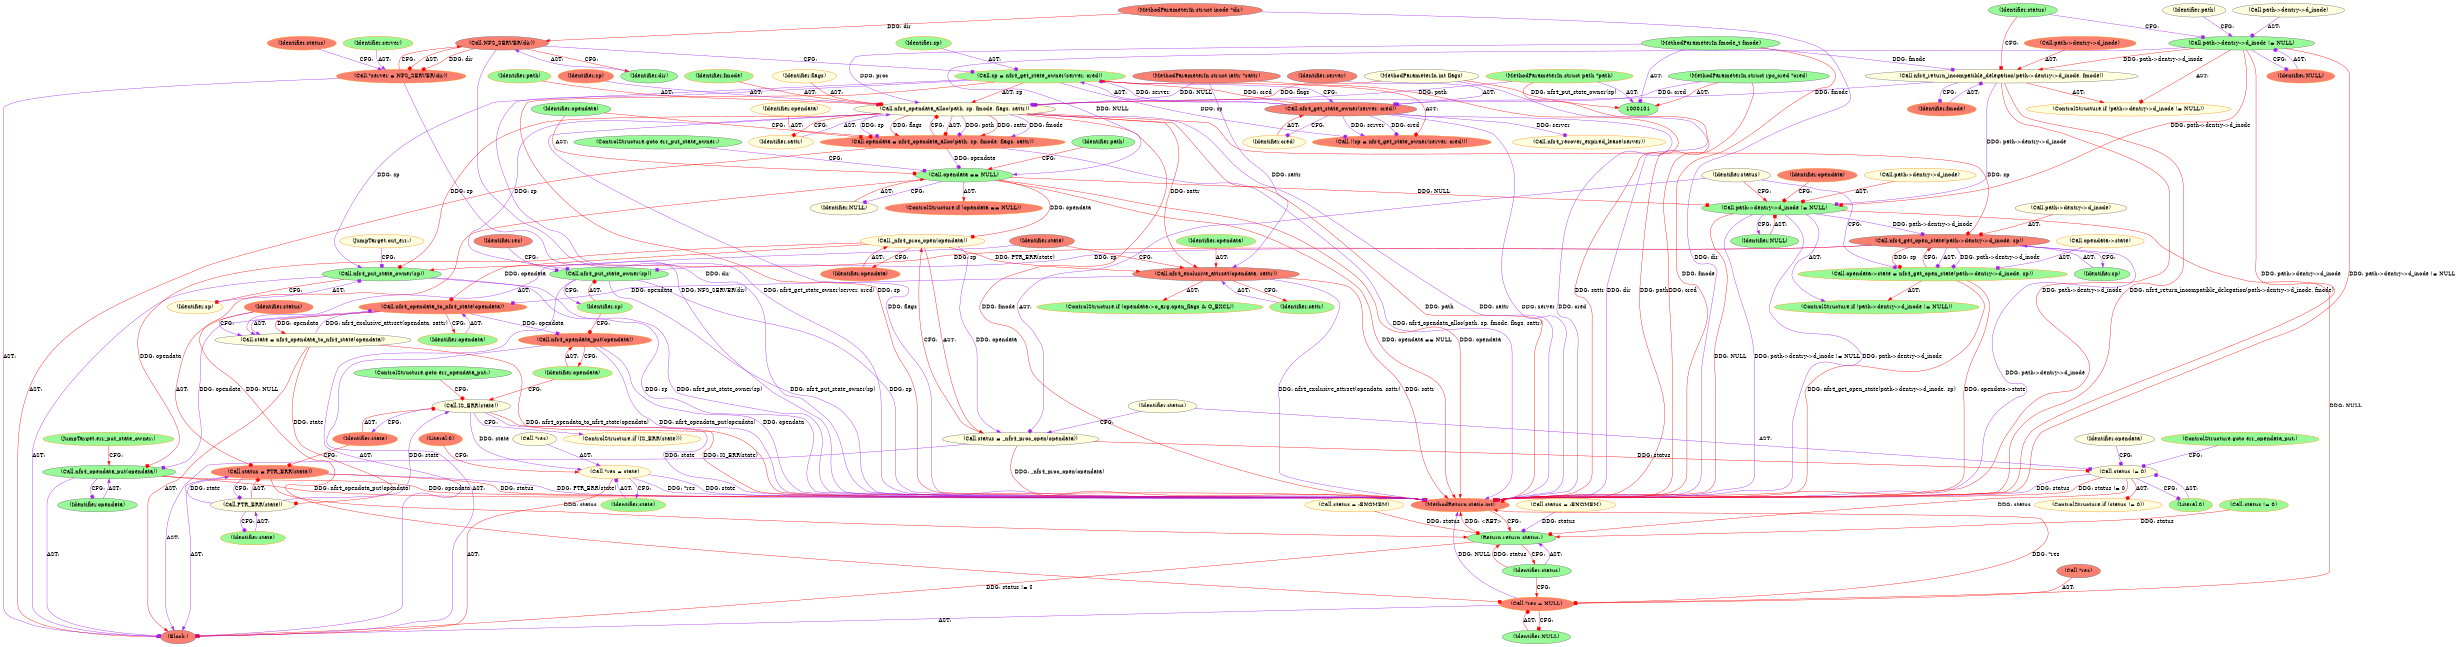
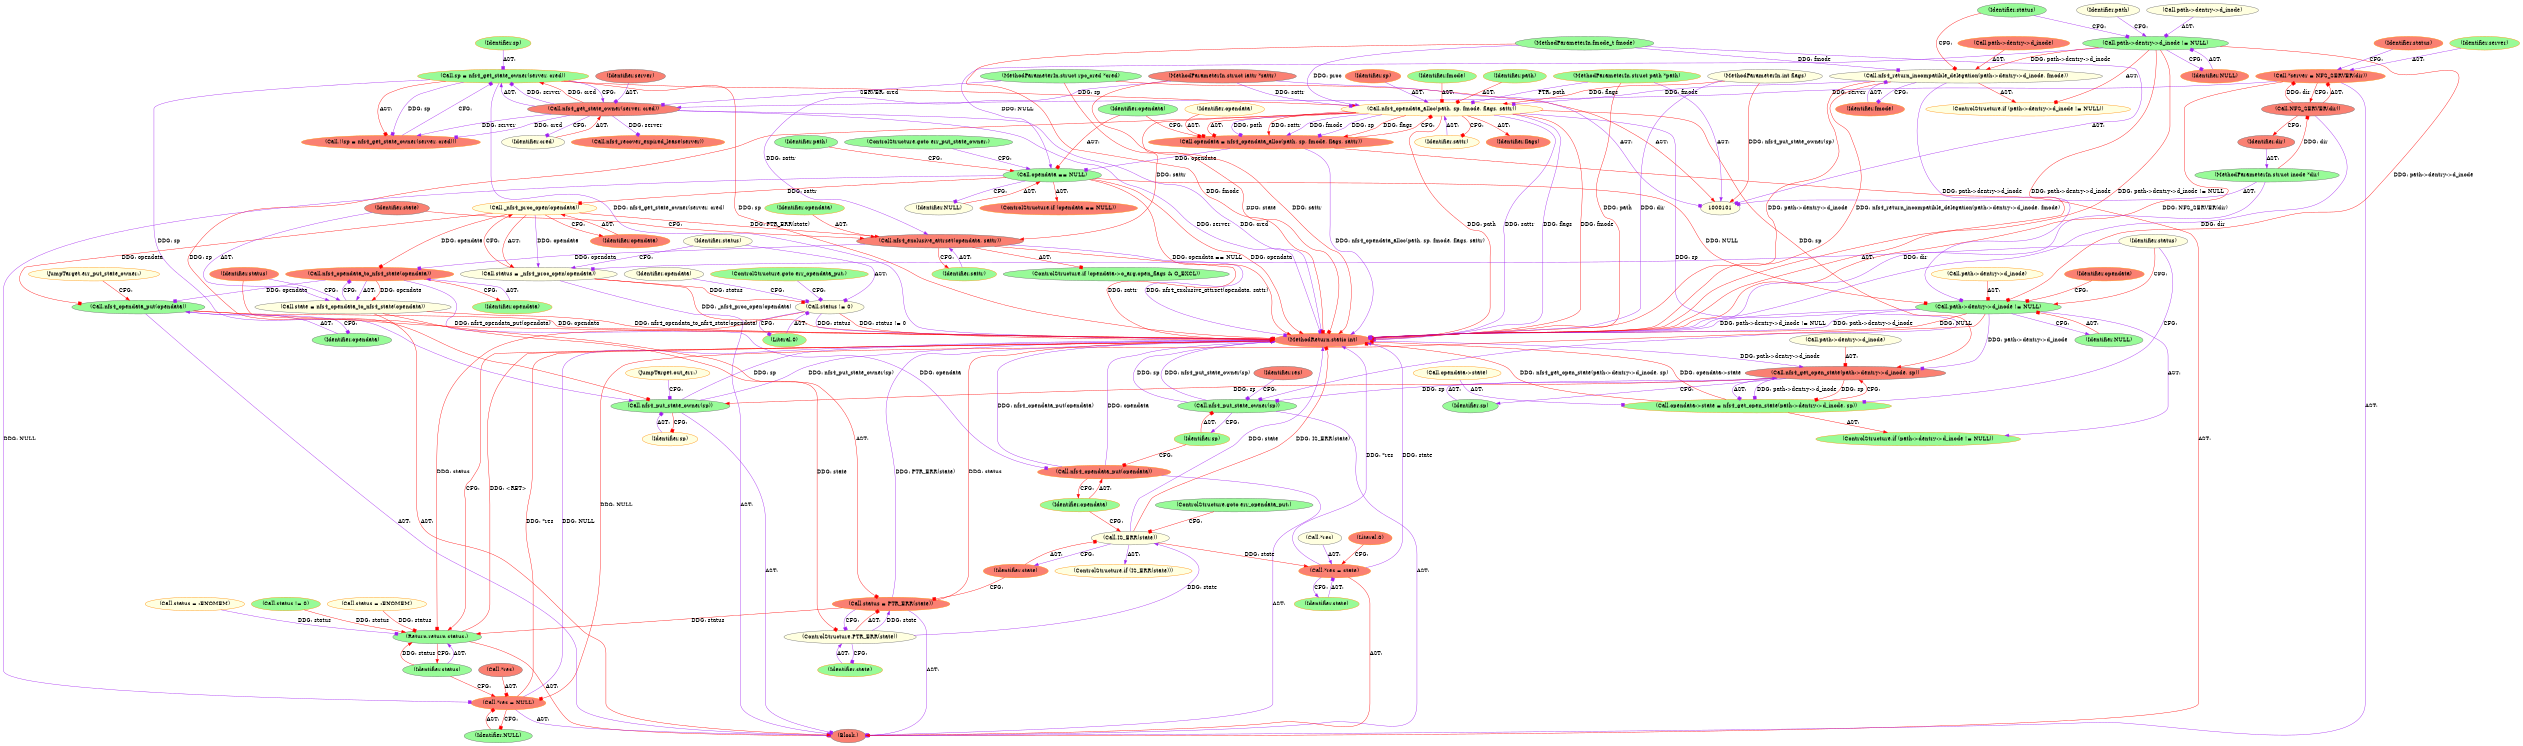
node "(MethodParameterIn,struct inode *dir)": fillcolor salmon -> palegreen
edge "(MethodParameterIn,struct inode *dir)" -> "(Call,NFS_SERVER(dir))": arrowhead normal -> box
edge "(Call,NFS_SERVER(dir))" -> "(Call,sp = nfs4_get_state_owner(server, cred))": now "(Call,!(sp = nfs4_get_state_owner(server, cred)))" -> "(Call,sp = nfs4_get_state_owner(server, cred))"
edge "(Identifier,dir)" -> "(Call,NFS_SERVER(dir))": now "(Identifier,dir)" -> "(MethodParameterIn,struct inode *dir)"
node "(Identifier,dir)": fillcolor palegreen -> salmon
node "(Identifier,flags)": fillcolor lightyellow -> salmon
edge "(Call,sp = nfs4_get_state_owner(server, cred))" -> "(Call,nfs4_opendata_alloc(path, sp, fmode, flags, sattr))": label "AST: sp" -> "DDG: sp"
edge "(MethodParameterIn,struct iattr *sattr)" -> "(Call,nfs4_opendata_alloc(path, sp, fmode, flags, sattr))": label "DDG: NULL" -> "DDG: sattr"
edge "(MethodParameterIn,struct path *path)" -> "(Call,nfs4_opendata_alloc(path, sp, fmode, flags, sattr))": label "DDG: path" -> "PTR: path"
edge "(MethodParameterIn,struct rpc_cred *cred)" -> "(Call,nfs4_get_state_owner(server, cred))": label "DDG: cred" -> "SERVER: cred"
edge "(Identifier,flags)" -> "(Call,nfs4_opendata_alloc(path, sp, fmode, flags, sattr))": reversed
edge "(Call,*server = NFS_SERVER(dir))" -> "(Call,nfs4_get_state_owner(server, cred))": added, label "DDG: server"
node "(Call,nfs4_opendata_alloc(path, sp, fmode, flags, sattr))": color gray40 -> darkorange
node "1000101": fillcolor palegreen -> lightyellow
edge "(MethodParameterIn,struct iattr *sattr)" -> "1000101": added, label "AST:"
node "(Identifier,cred)": color darkorange -> gray40
node "(Call,nfs4_recover_expired_lease(server))": fillcolor lightyellow -> salmon
edge "(Call,nfs4_opendata_alloc(path, sp, fmode, flags, sattr))" -> "(Call,nfs4_get_open_state(path->dentry->d_inode, sp))": arrowhead box -> normal
edge "(ControlStructure,goto err_put_state_owner;)" -> "(Call,opendata == NULL)": arrowhead box -> normal
edge "(MethodParameterIn,struct inode *dir)" -> "1000101": added, label "AST:"
edge "(Call,opendata == NULL)" -> "(Call,_nfs4_proc_open(opendata))": label "DDG: opendata" -> "DDG: sattr"
edge "(Call,*server = NFS_SERVER(dir))" -> "(Block,)": arrowhead normal -> box
edge "(Call,nfs4_exclusive_attrset(opendata, sattr))" -> "(ControlStructure,if (opendata->o_arg.open_flags & O_EXCL))": arrowhead normal -> box
edge "(MethodParameterIn,struct rpc_cred *cred)" -> "(MethodReturn,static int)": label "DDG: cred" -> "DDG: state"
node "(ControlStructure,if (opendata->o_arg.open_flags & O_EXCL))": color darkorange -> gray40
edge "(Call,state = nfs4_opendata_to_nfs4_state(opendata))" -> "(Call,nfs4_opendata_to_nfs4_state(opendata))": label "DDG: nfs4_exclusive_attrset(opendata, sattr)" -> "CFG: "
edge "(Call,IS_ERR(state))" -> "(ControlStructure,if (IS_ERR(state)))": label "CFG: " -> "AST: "
node "(JumpTarget,err_put_state_owner:)": fillcolor palegreen -> lightyellow
edge "(Call,*server = NFS_SERVER(dir))" -> "(MethodReturn,static int)": color purple -> red
edge "(Call,IS_ERR(state))" -> "(Call,*res = state)": color purple -> red
node "(Call,*res = state)": fillcolor lightyellow -> salmon
edge "(Call,nfs4_get_open_state(path->dentry->d_inode, sp))" -> "(MethodReturn,static int)": reversed
node "(Call,PTR_ERR(state))": label "(Call,PTR_ERR(state))" -> "(ControlStructure,PTR_ERR(state))"
node "(ControlStructure,if (status != 0))": removed
edge "(Call,opendata == NULL)" -> "(Call,*res = NULL)": color red -> purple
edge "(Return,return status;)" -> "(Block,)": label "DDG: status != 0" -> "AST: "
